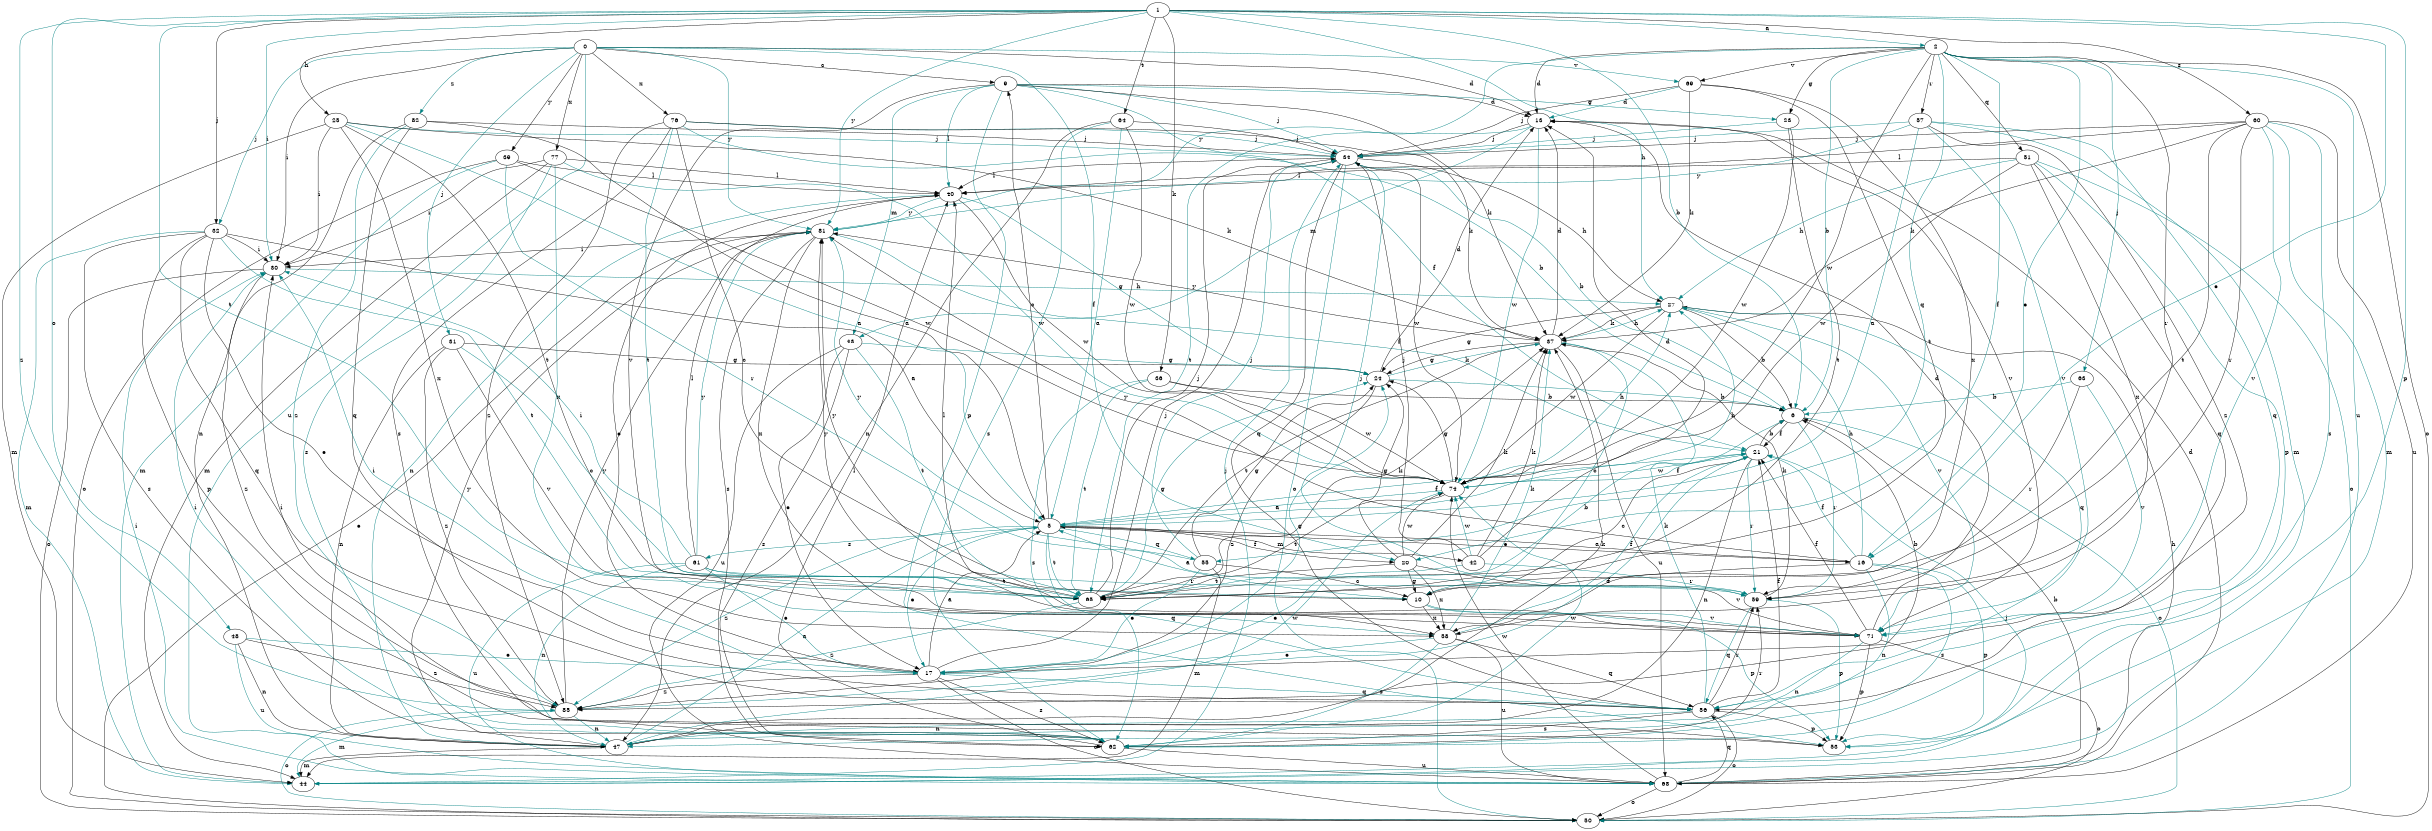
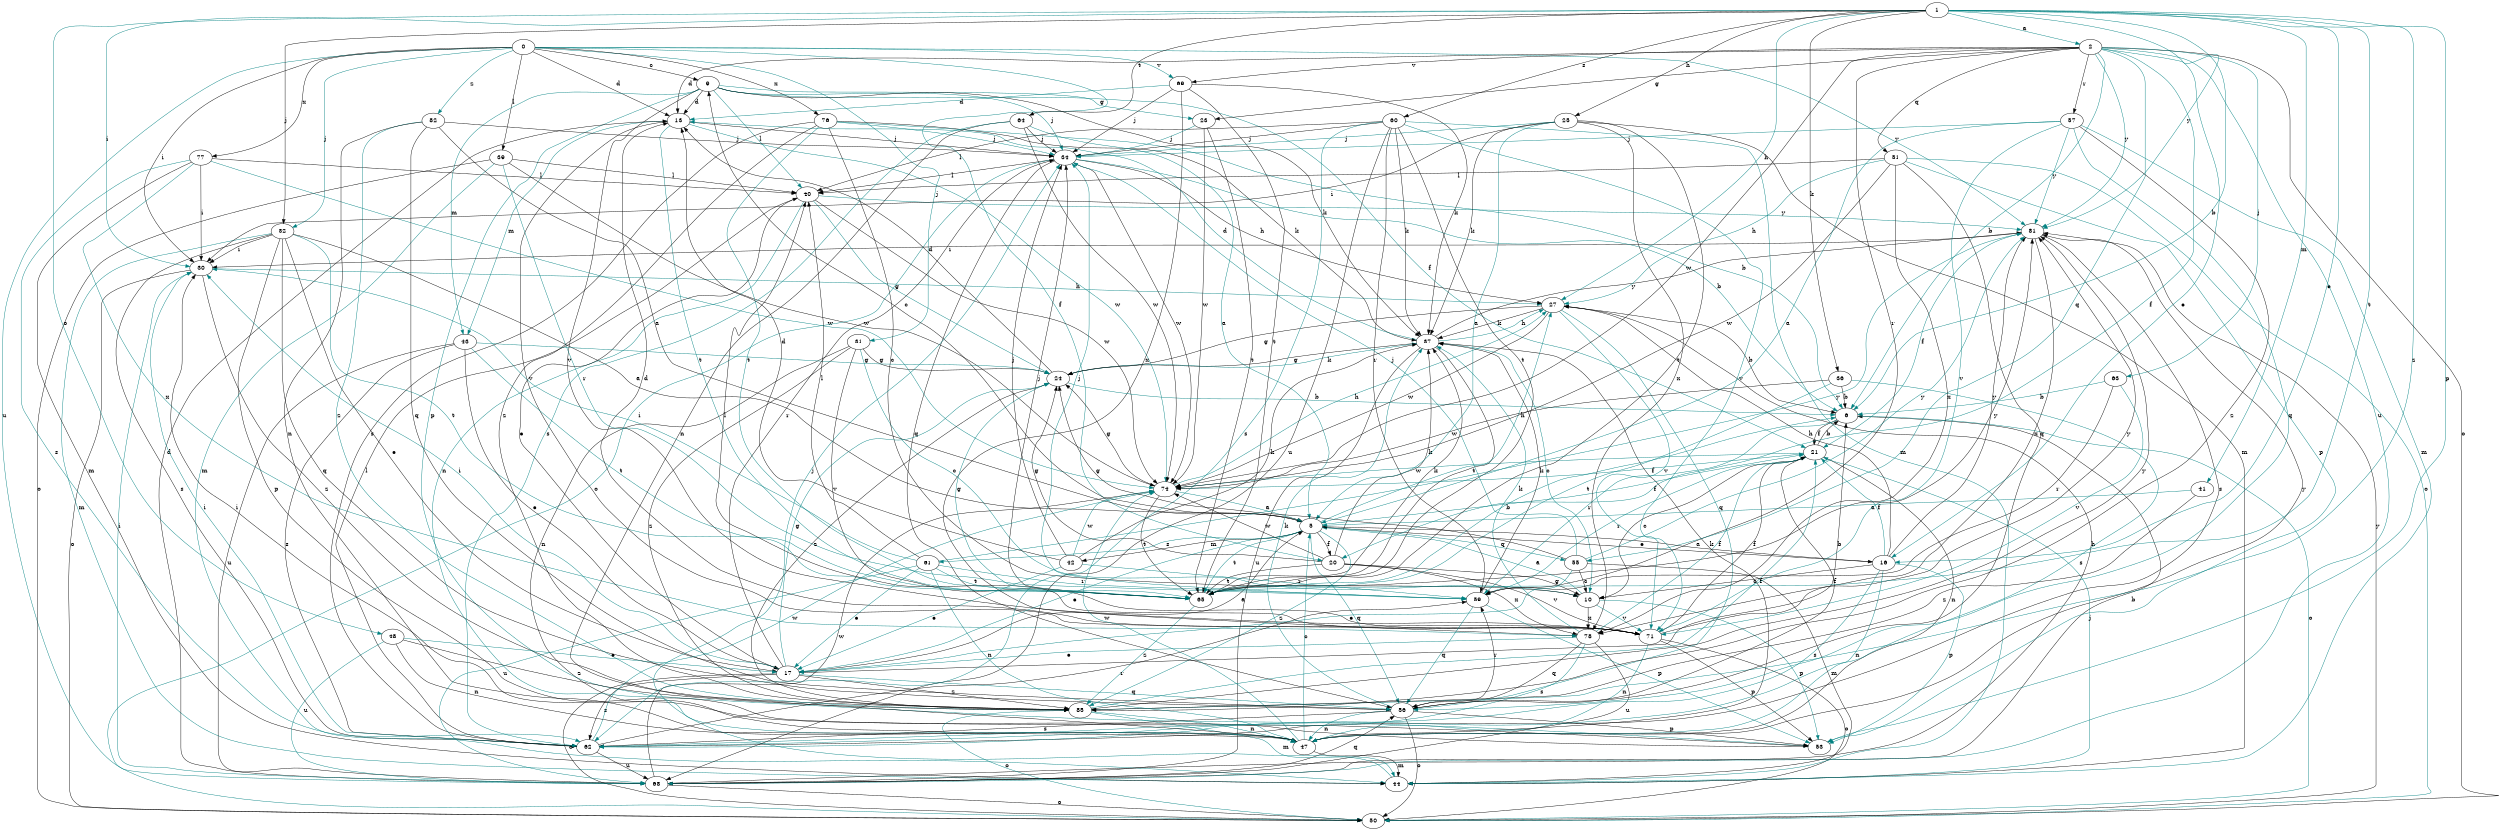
edge "0" -> "39": label "y" -> "l"
edge "37" -> "13": color black -> teal
edge "16" -> "27": color teal -> black
edge "17" -> "34": label "j" -> "r"
node "41": added
edge "50" -> "81": label "e" -> "y"
edge "47" -> "5": label "a" -> "c"
node "58": label "58" -> "78"
